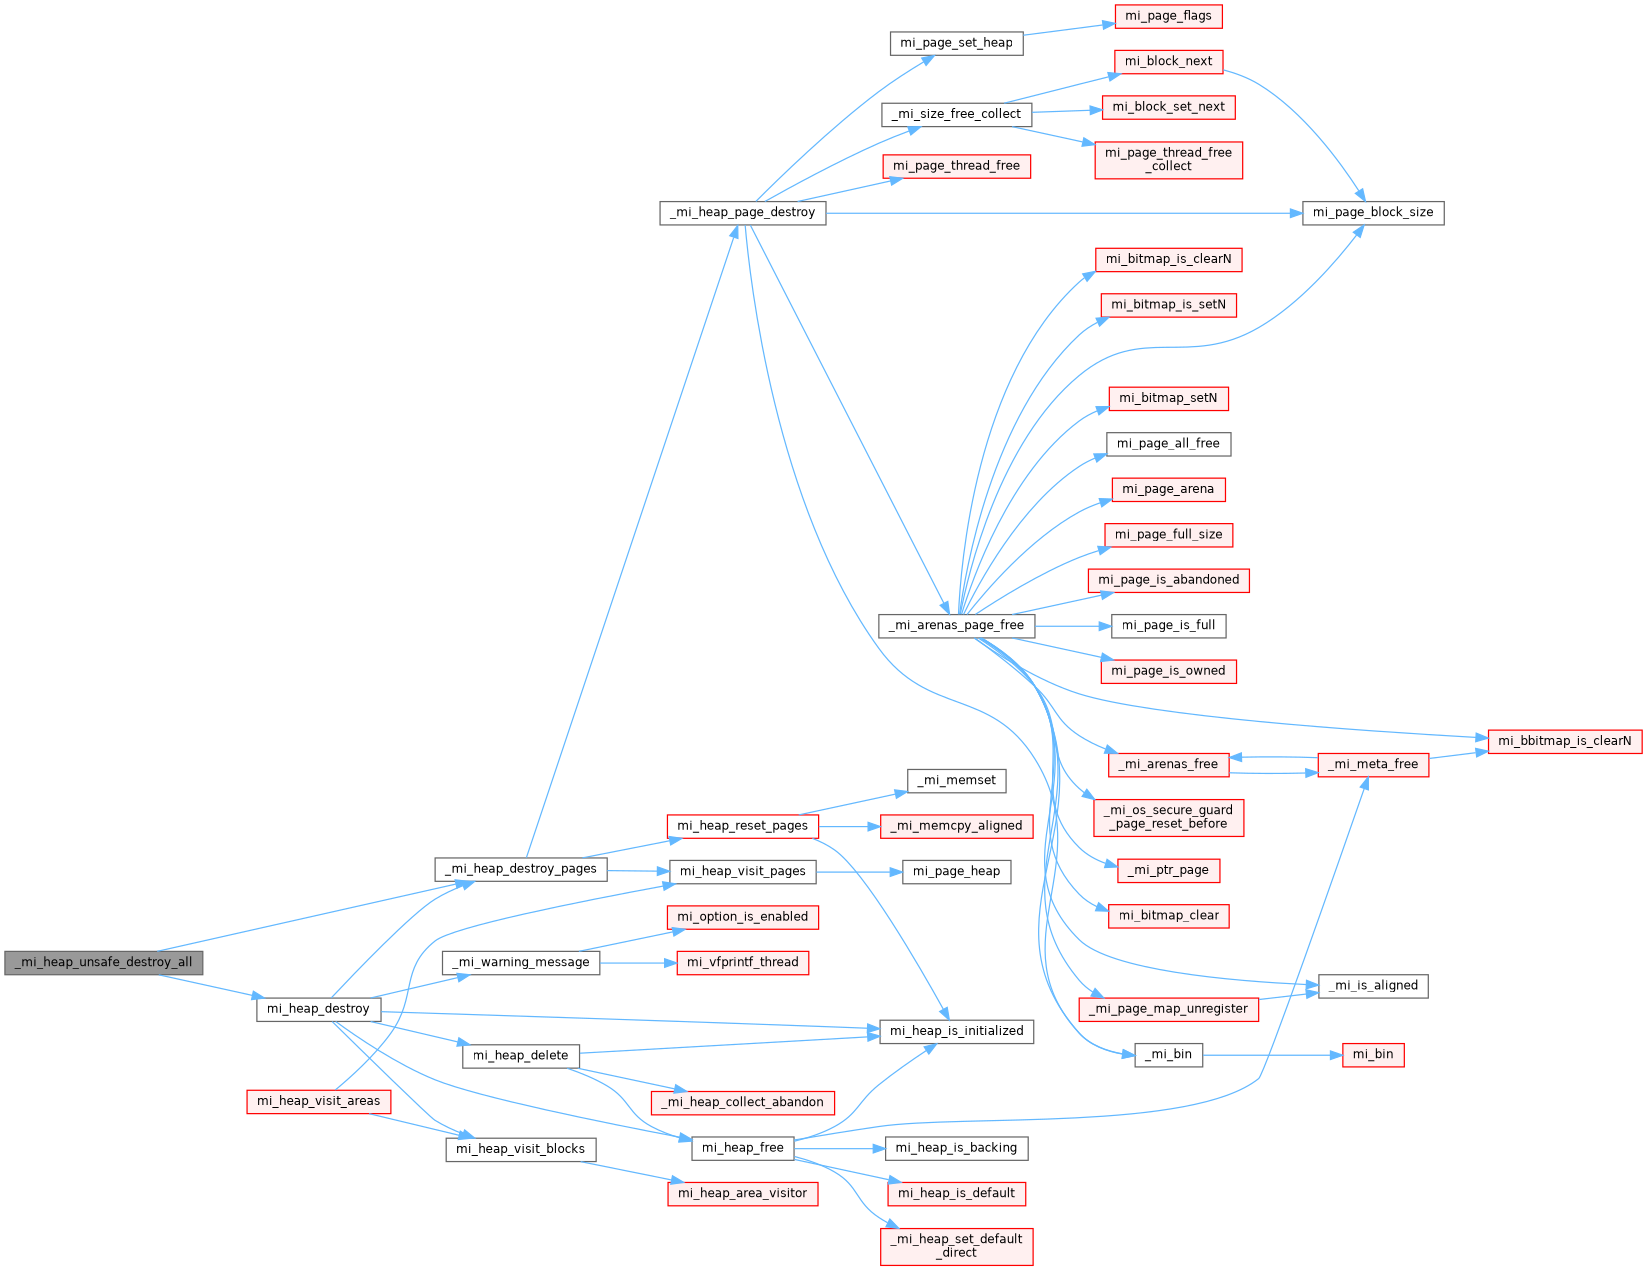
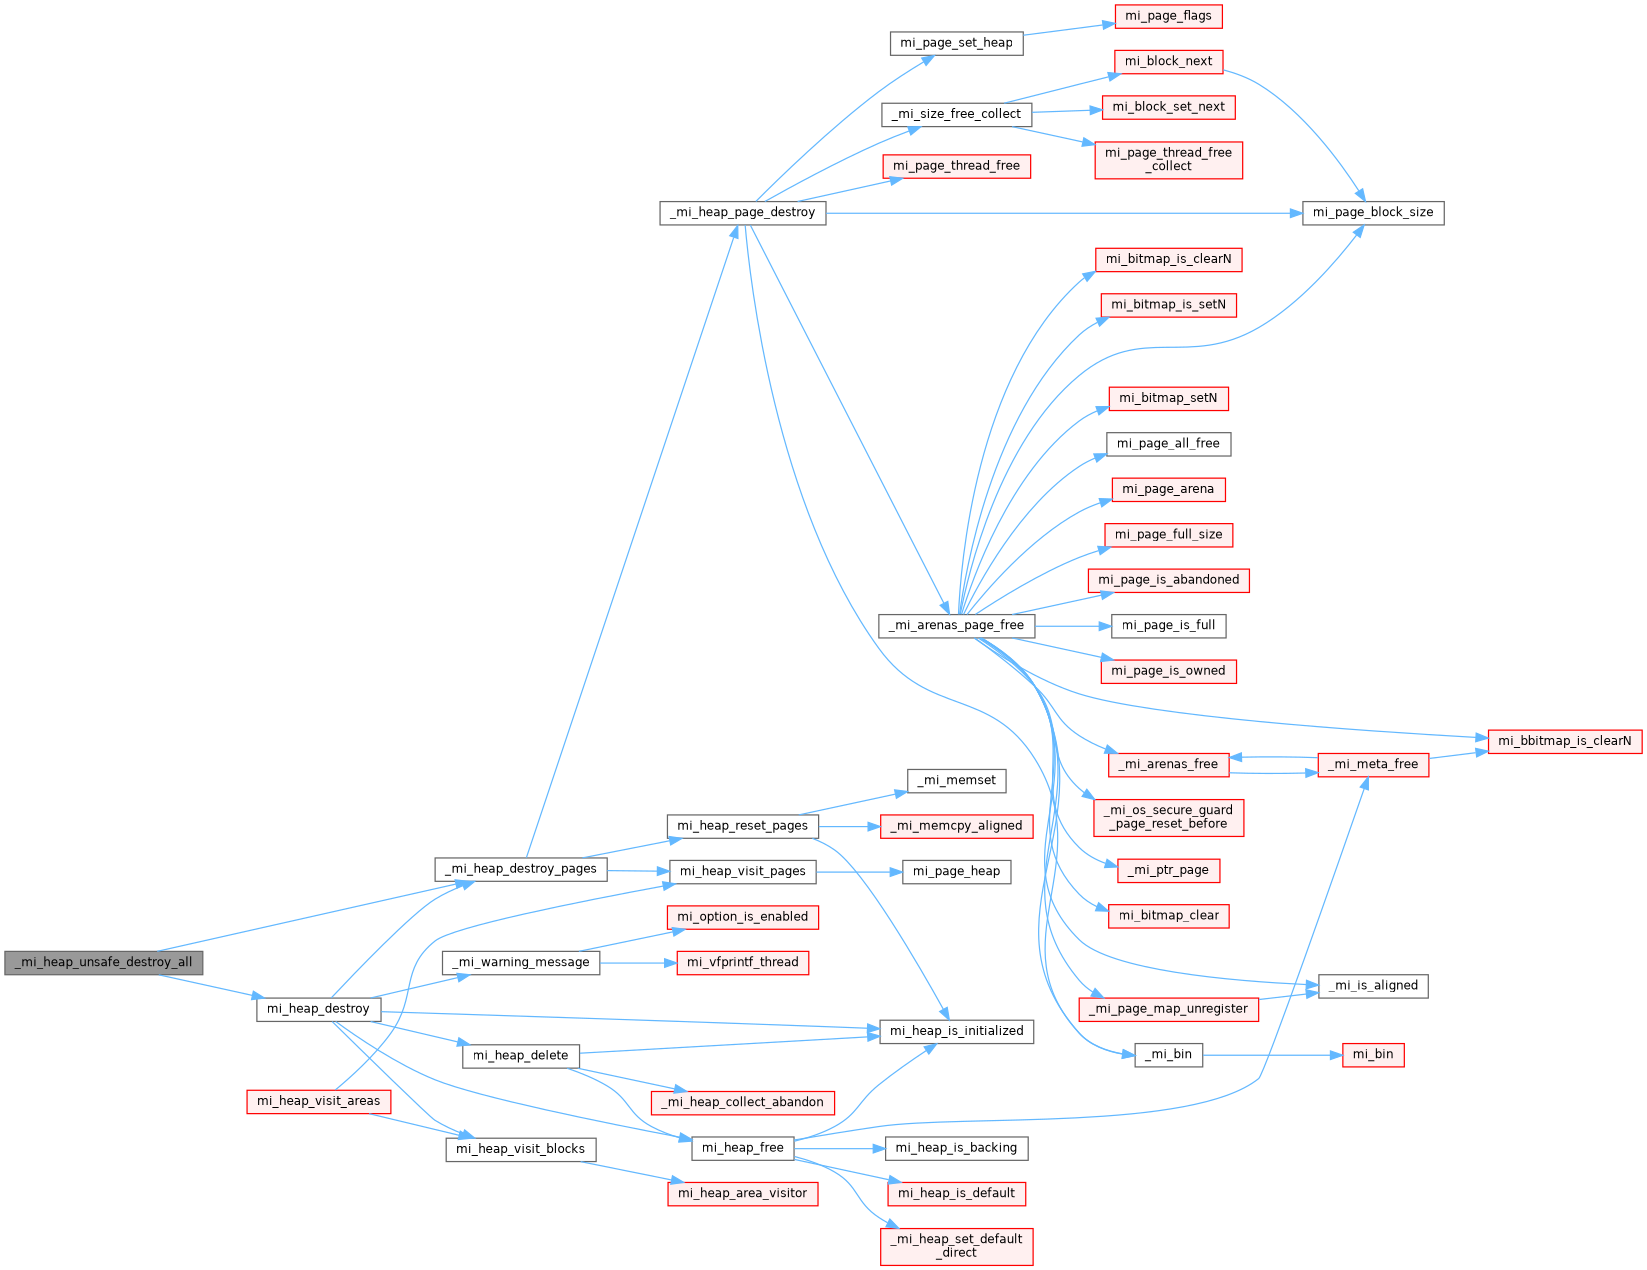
node "mi_heap_reset_pages": color red -> grey40
